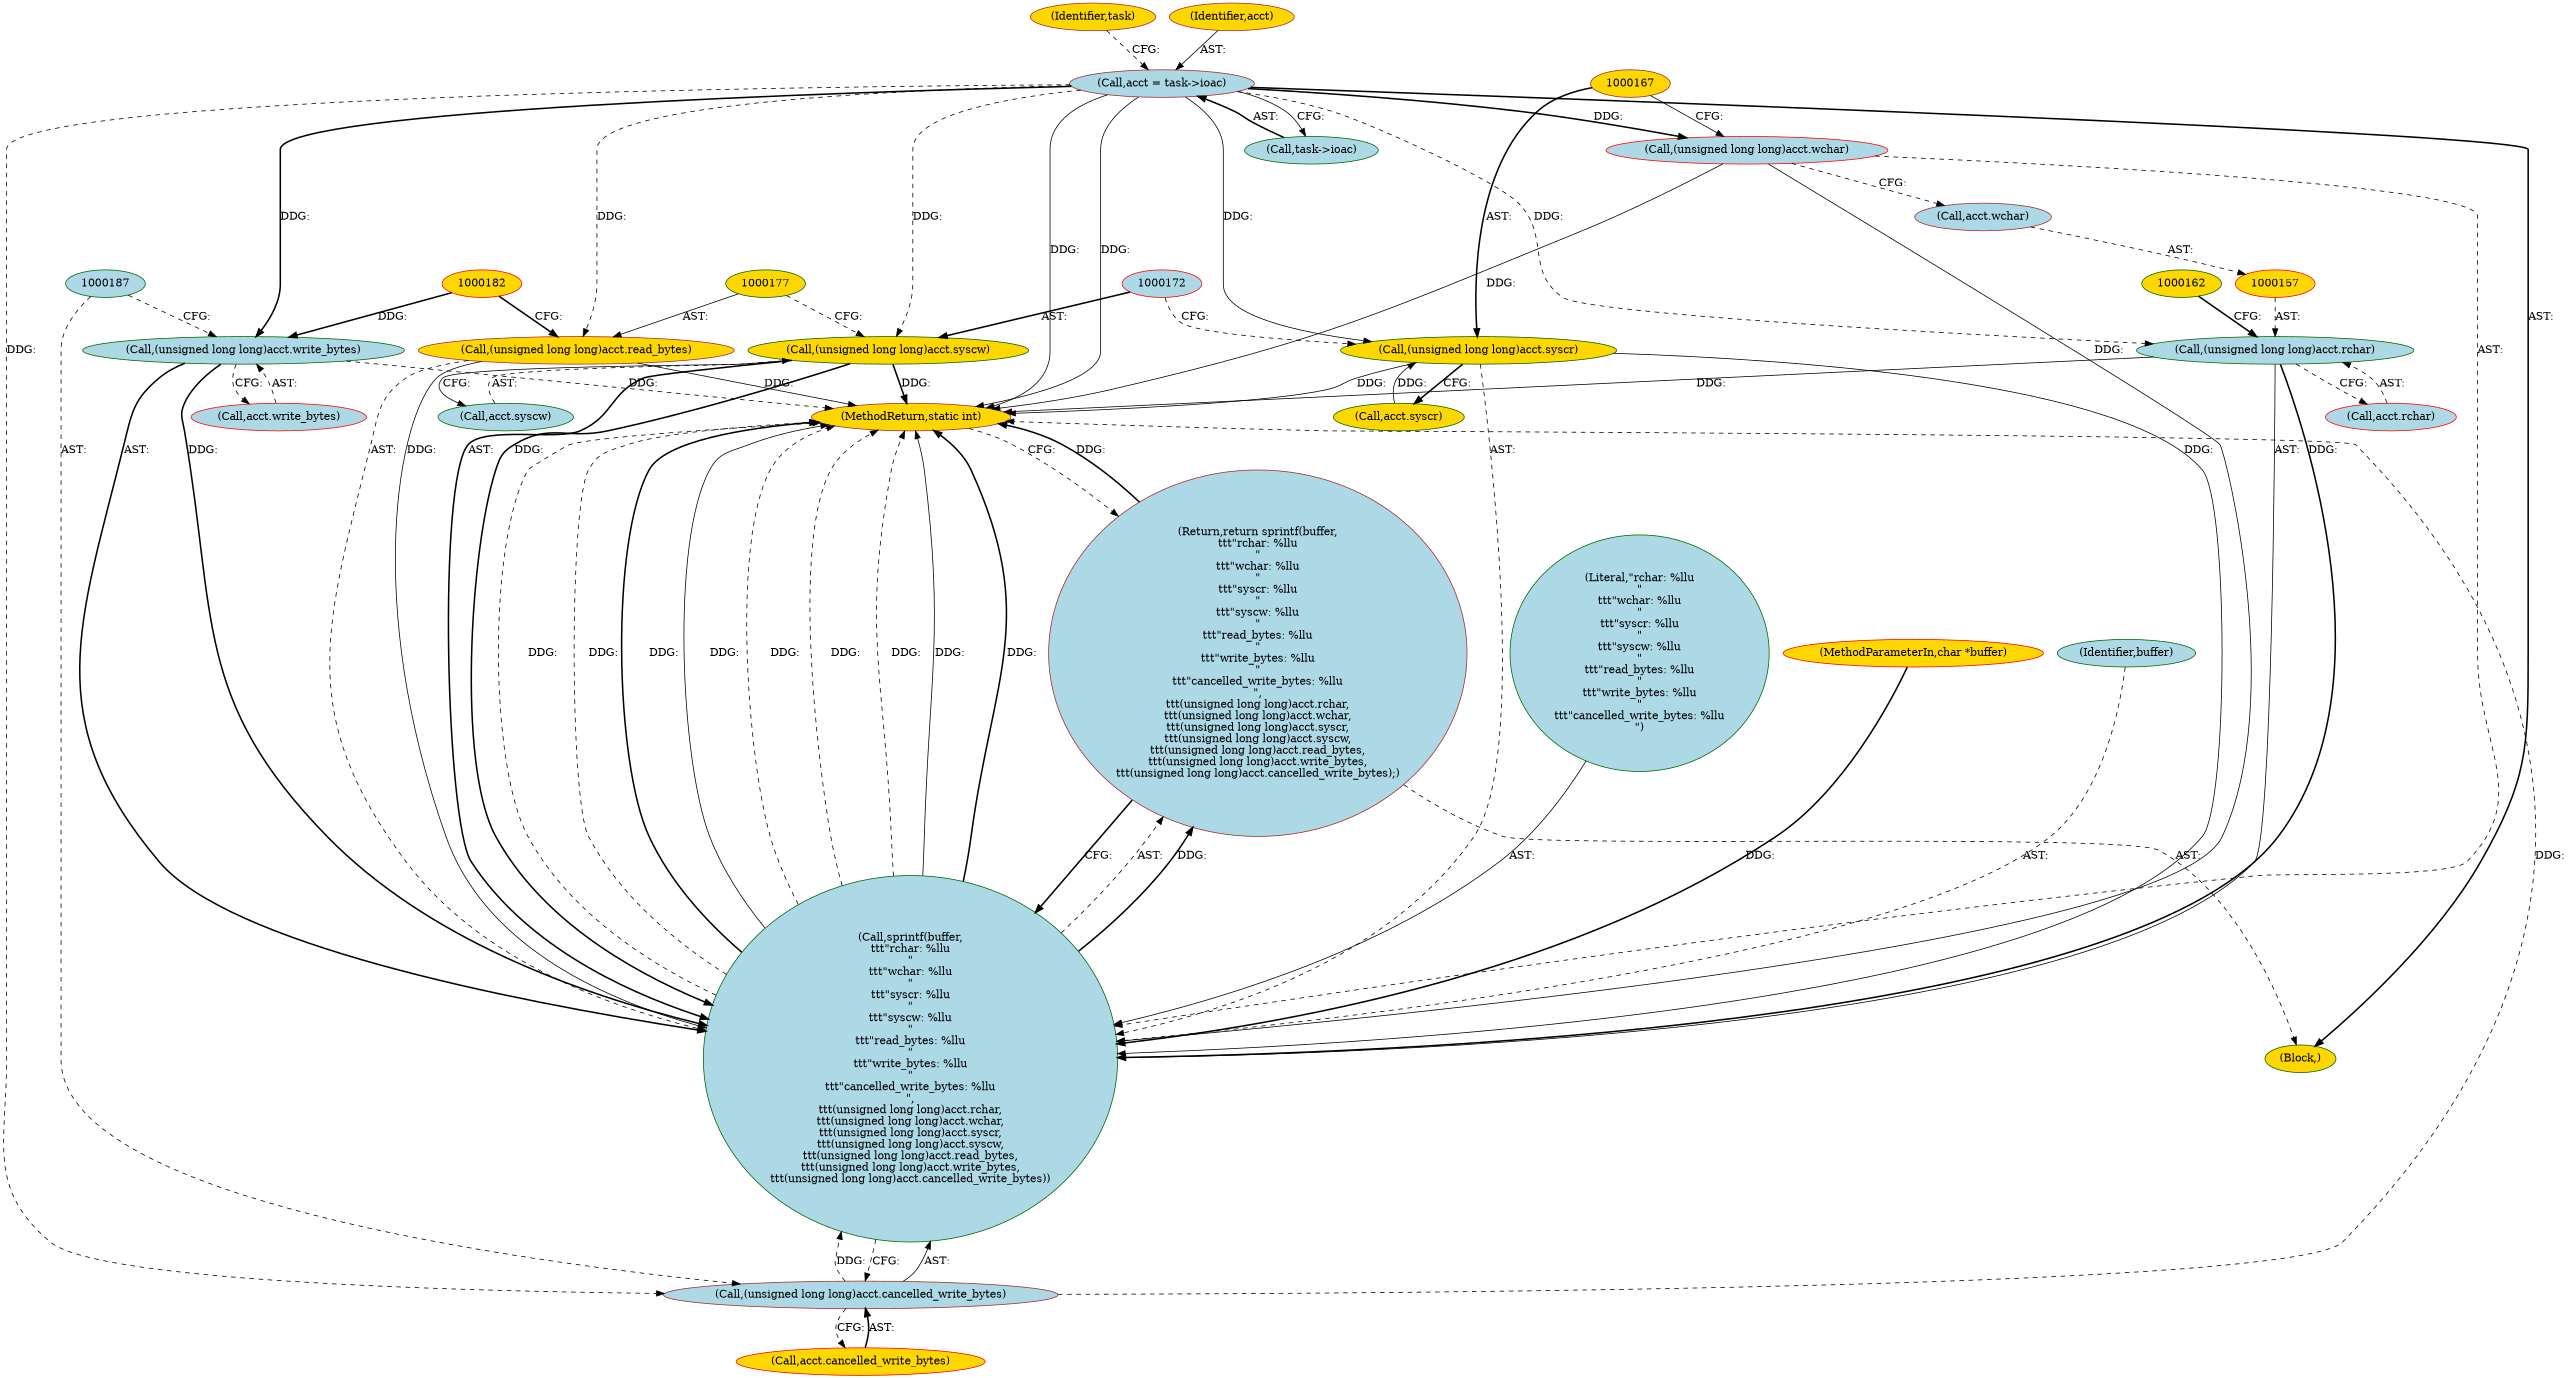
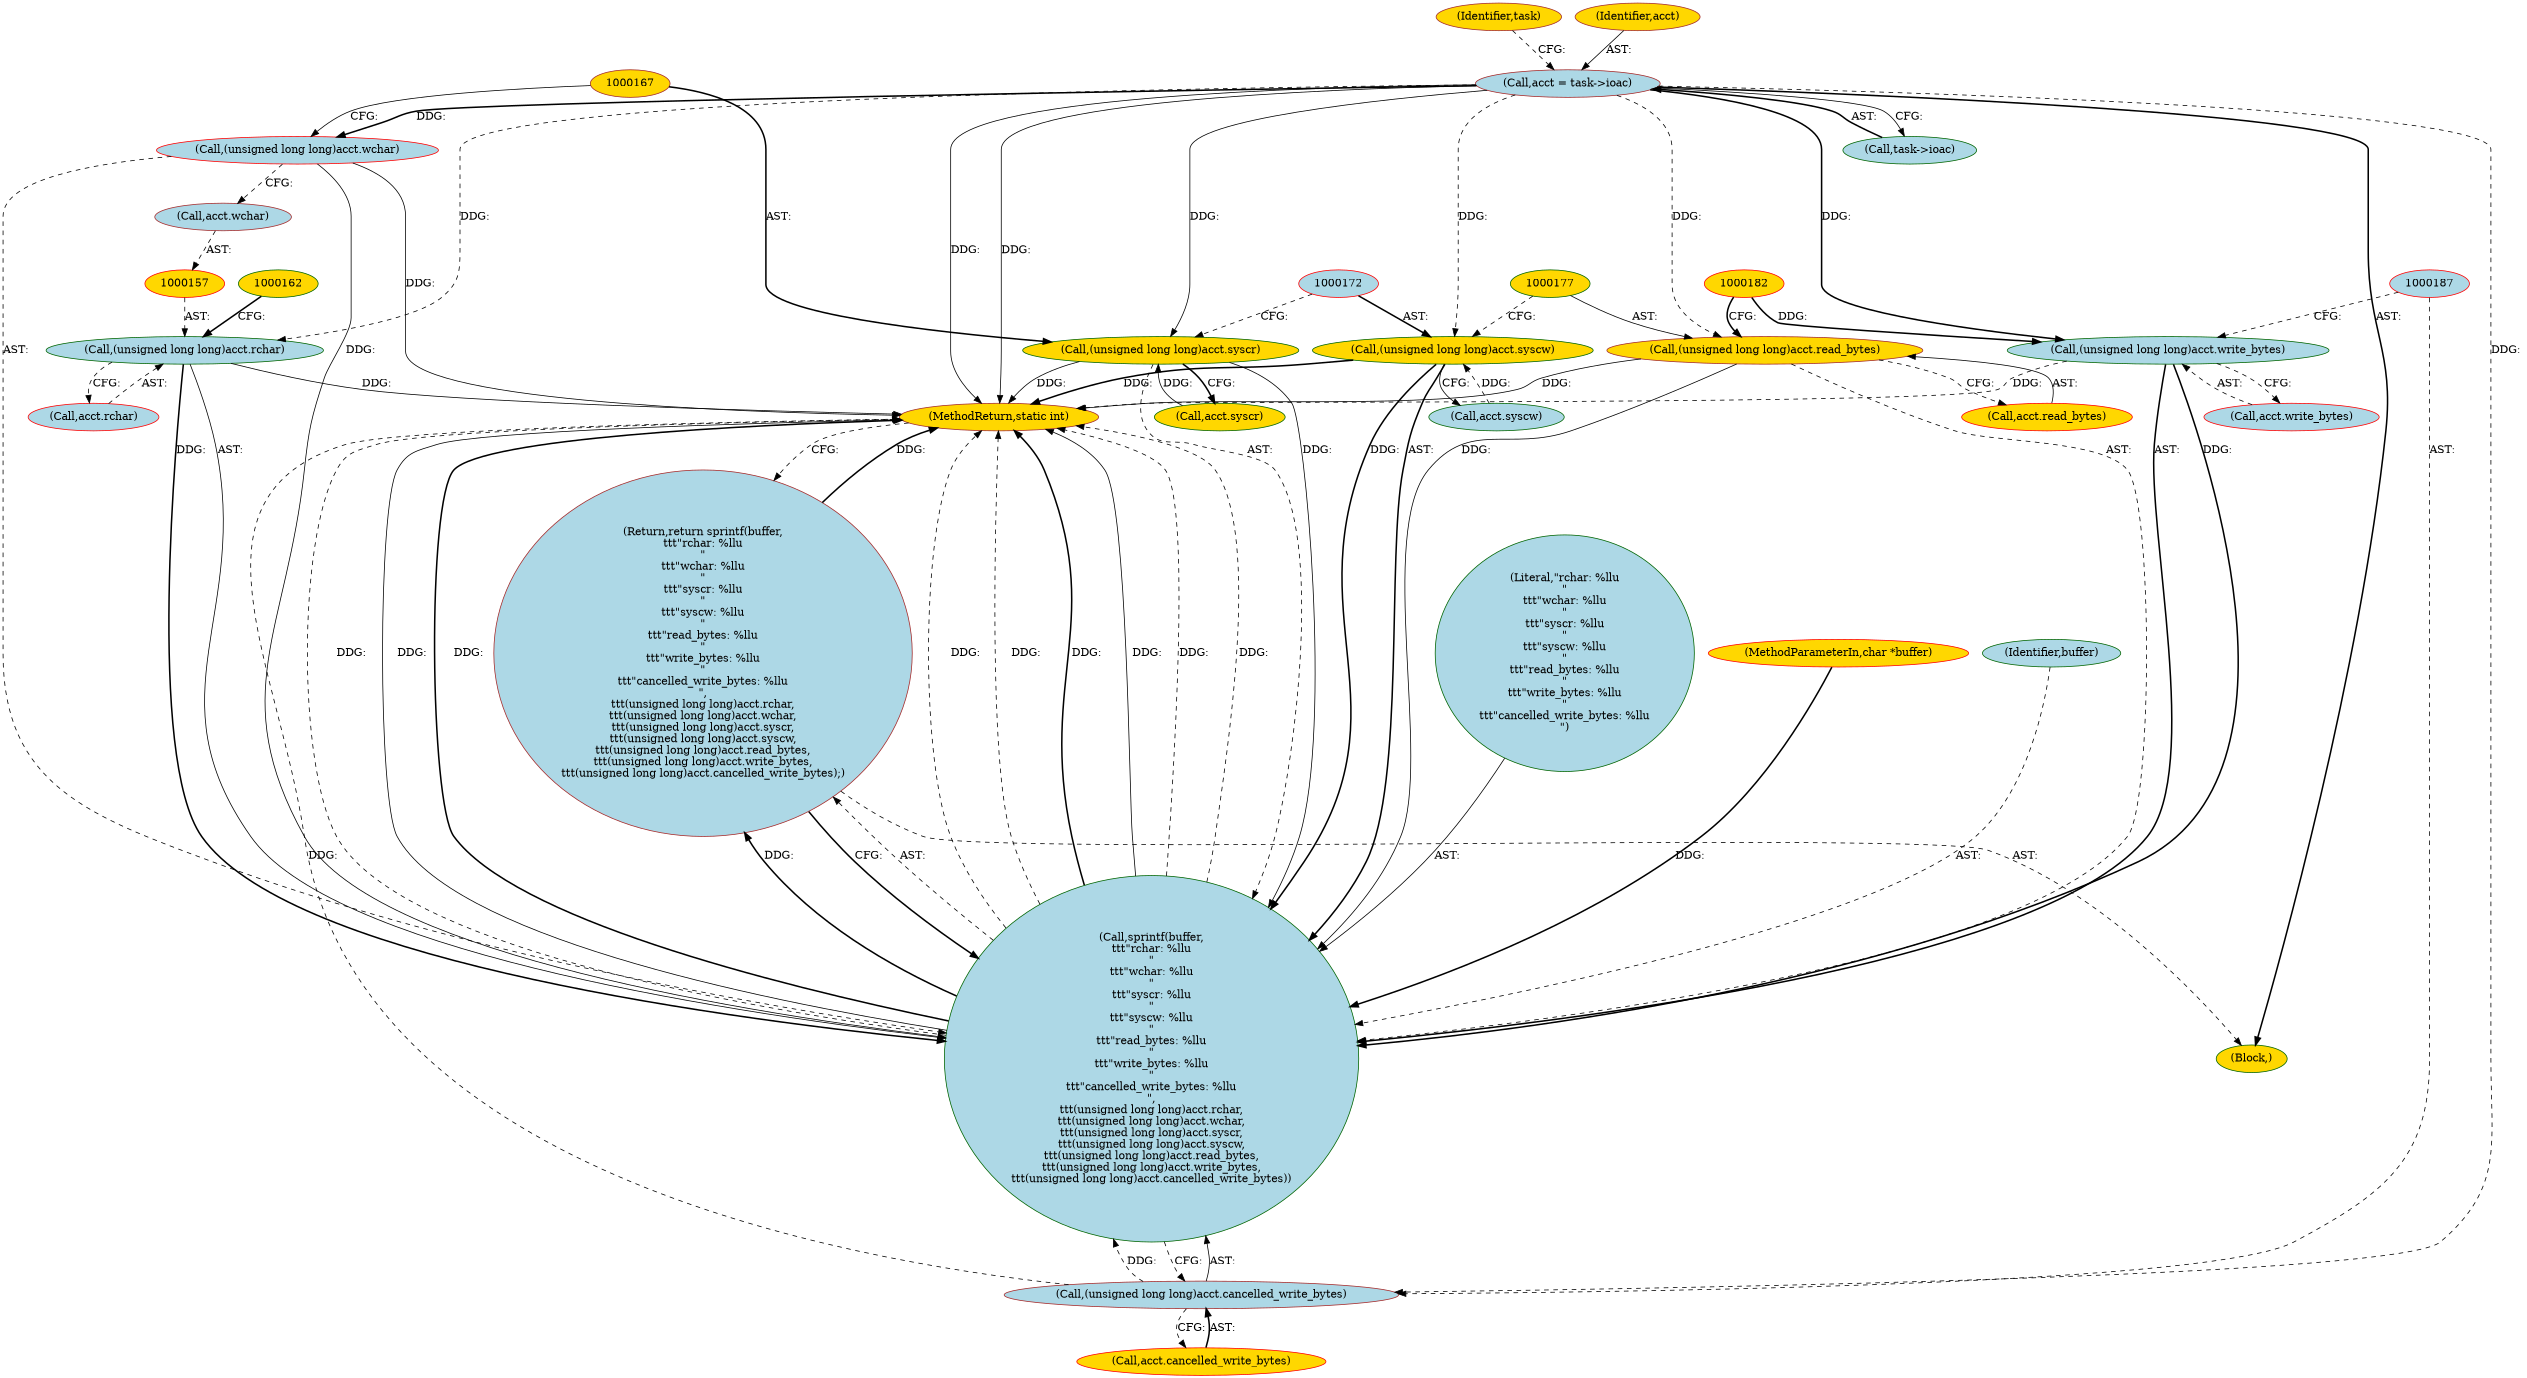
node "1000187": color darkgreen -> red
edge "(Call,acct.syscw)" -> "(Call,(unsigned long long)acct.syscw)": label "AST: " -> "DDG: "
node "(Call,acct.read_bytes)": added
